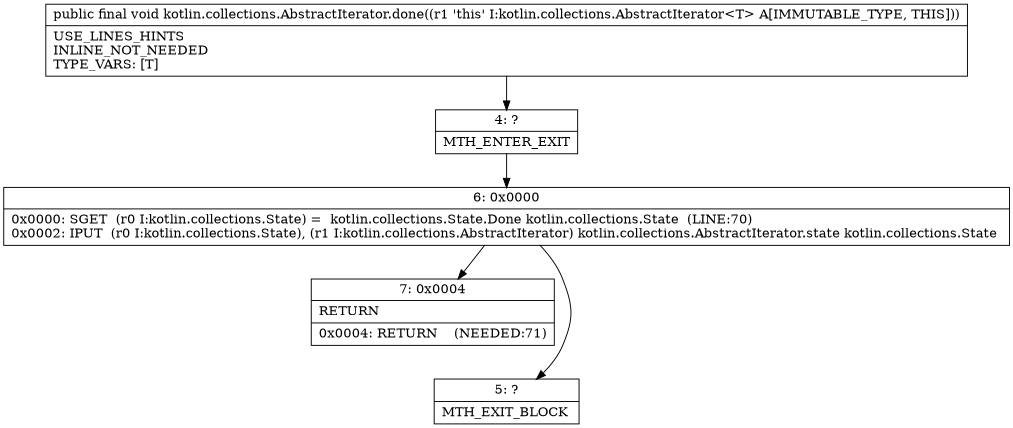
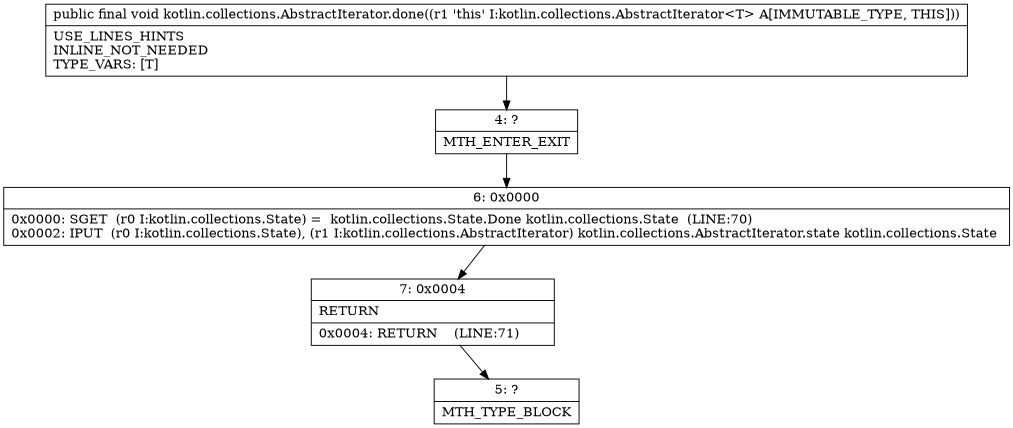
edge "6: 0x0000" -> "5: ?": now "7: 0x0004" -> "5: ?"
node "7: 0x0004": text "0x0004: RETURN    (NEEDED:71)" -> "0x0004: RETURN    (LINE:71)"
node "5: ?": text "MTH_EXIT_BLOCK" -> "MTH_TYPE_BLOCK"
